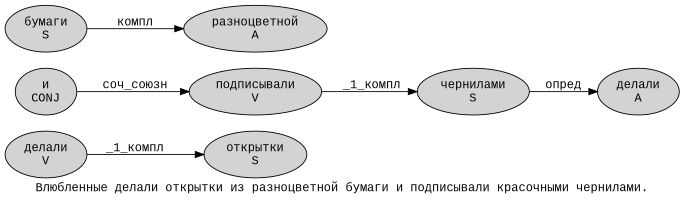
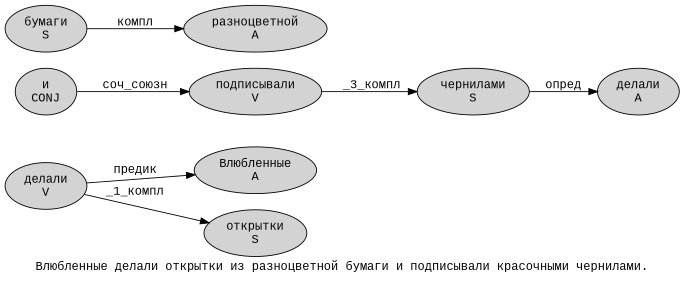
edge "подписывали V" -> "чернилами S": label "_1_компл" -> "_3_компл"
node "Влюбленные A": added
